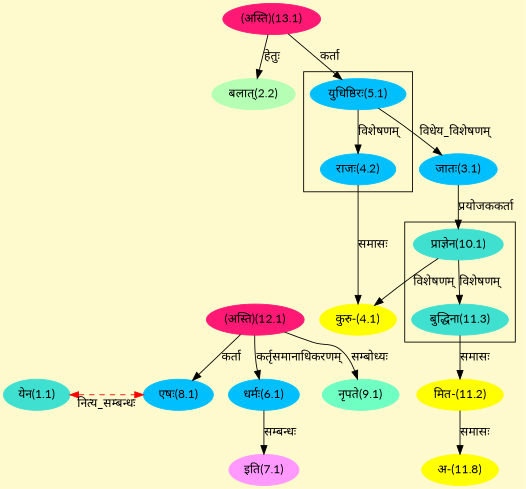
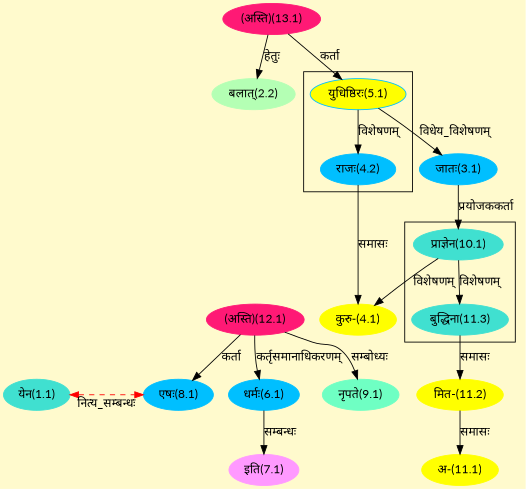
node "युधिष्ठिरः(5.1)": fillcolor #00bfff -> #ffff00
node "अ-(11.8)": label "अ-(11.8)" -> "अ-(11.1)"
